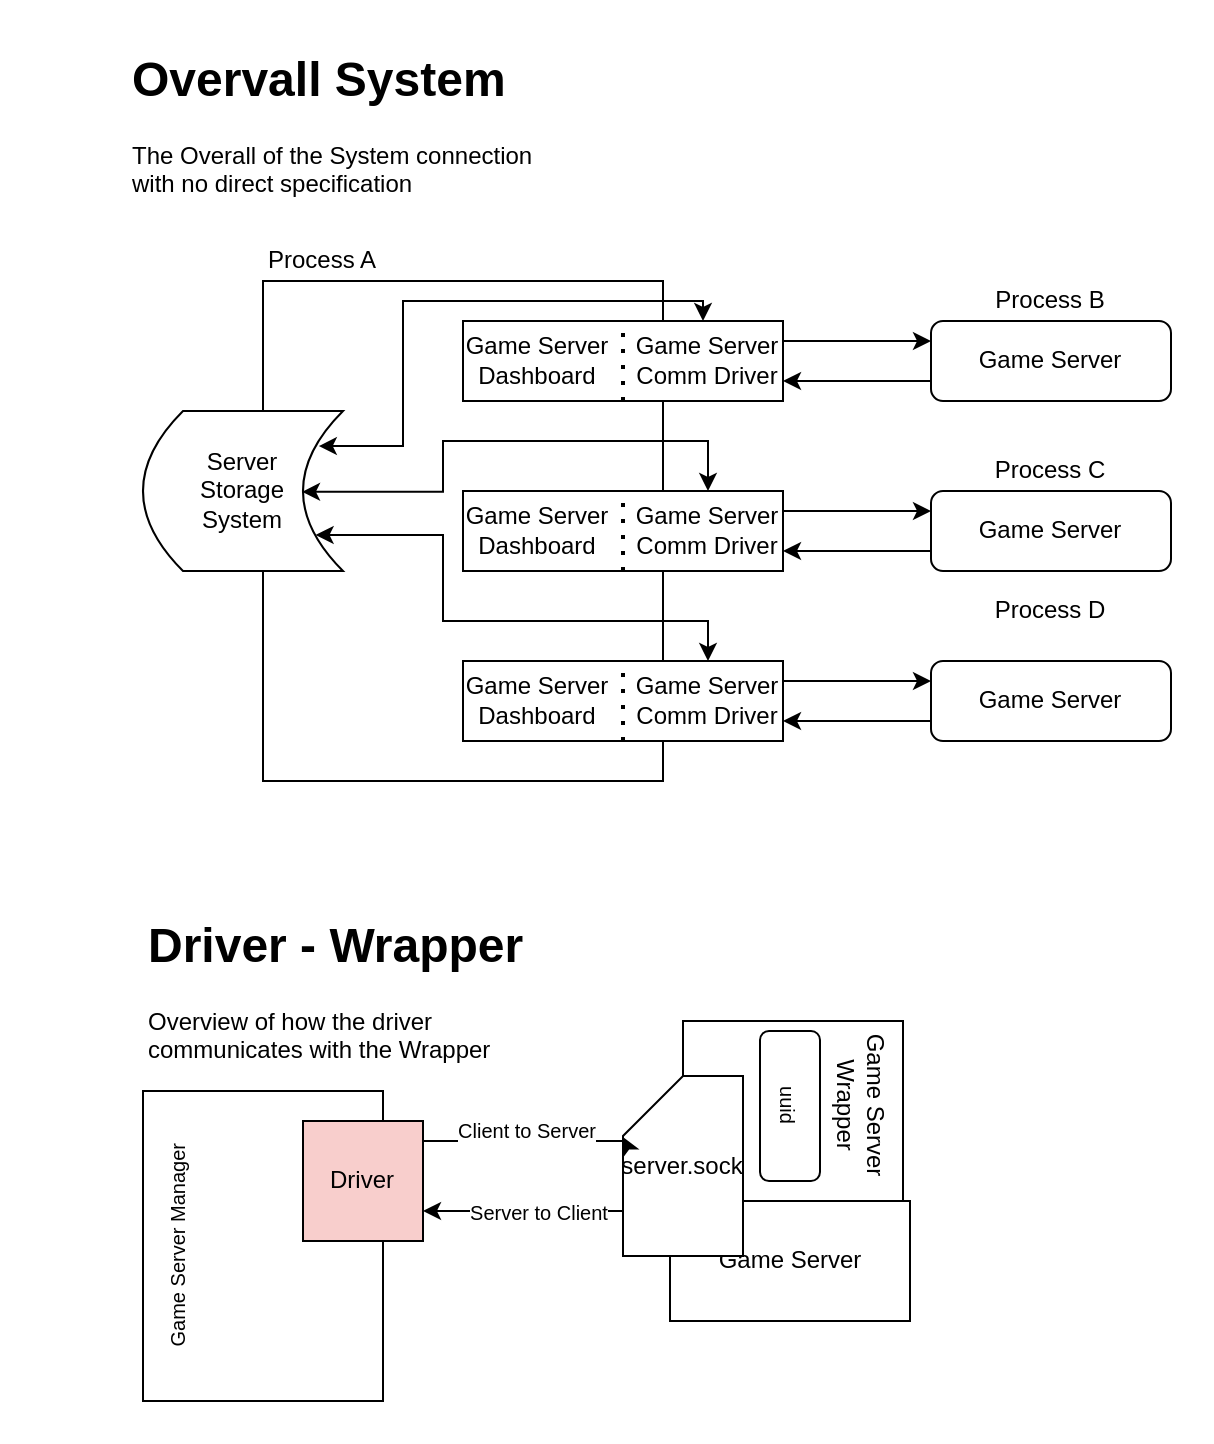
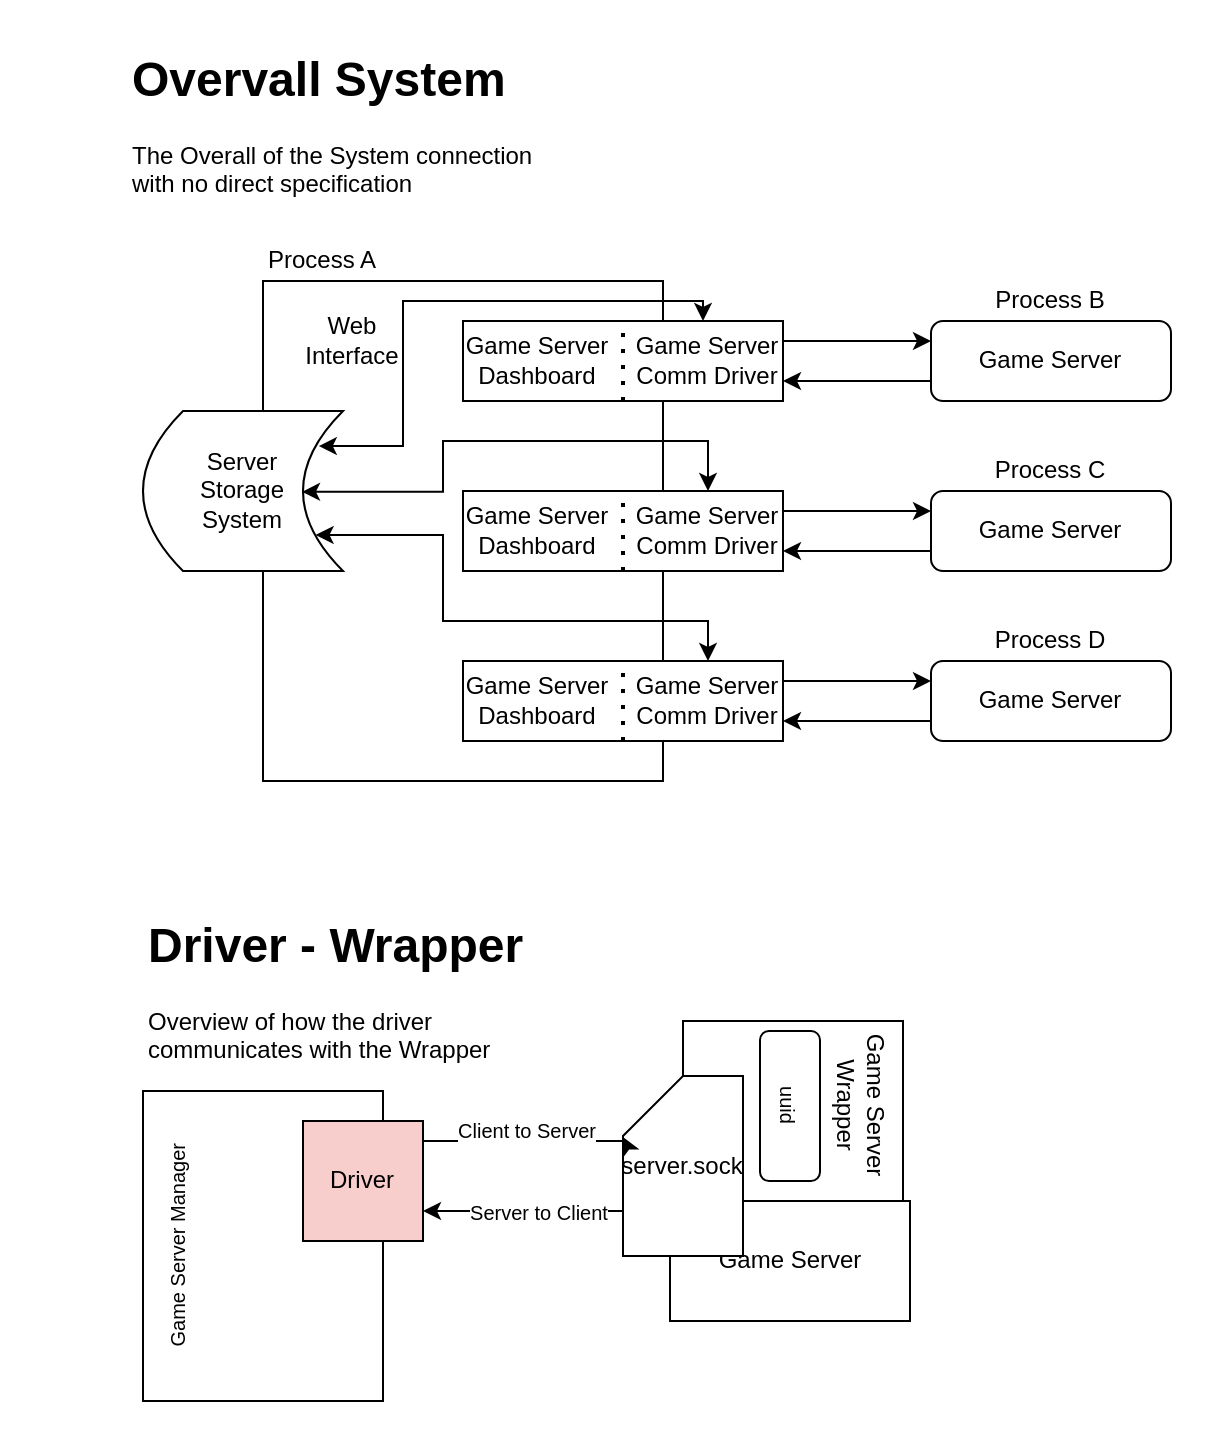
node "Web Interface": added
node "Process D": moved (1051, 611) -> (1051, 641)
